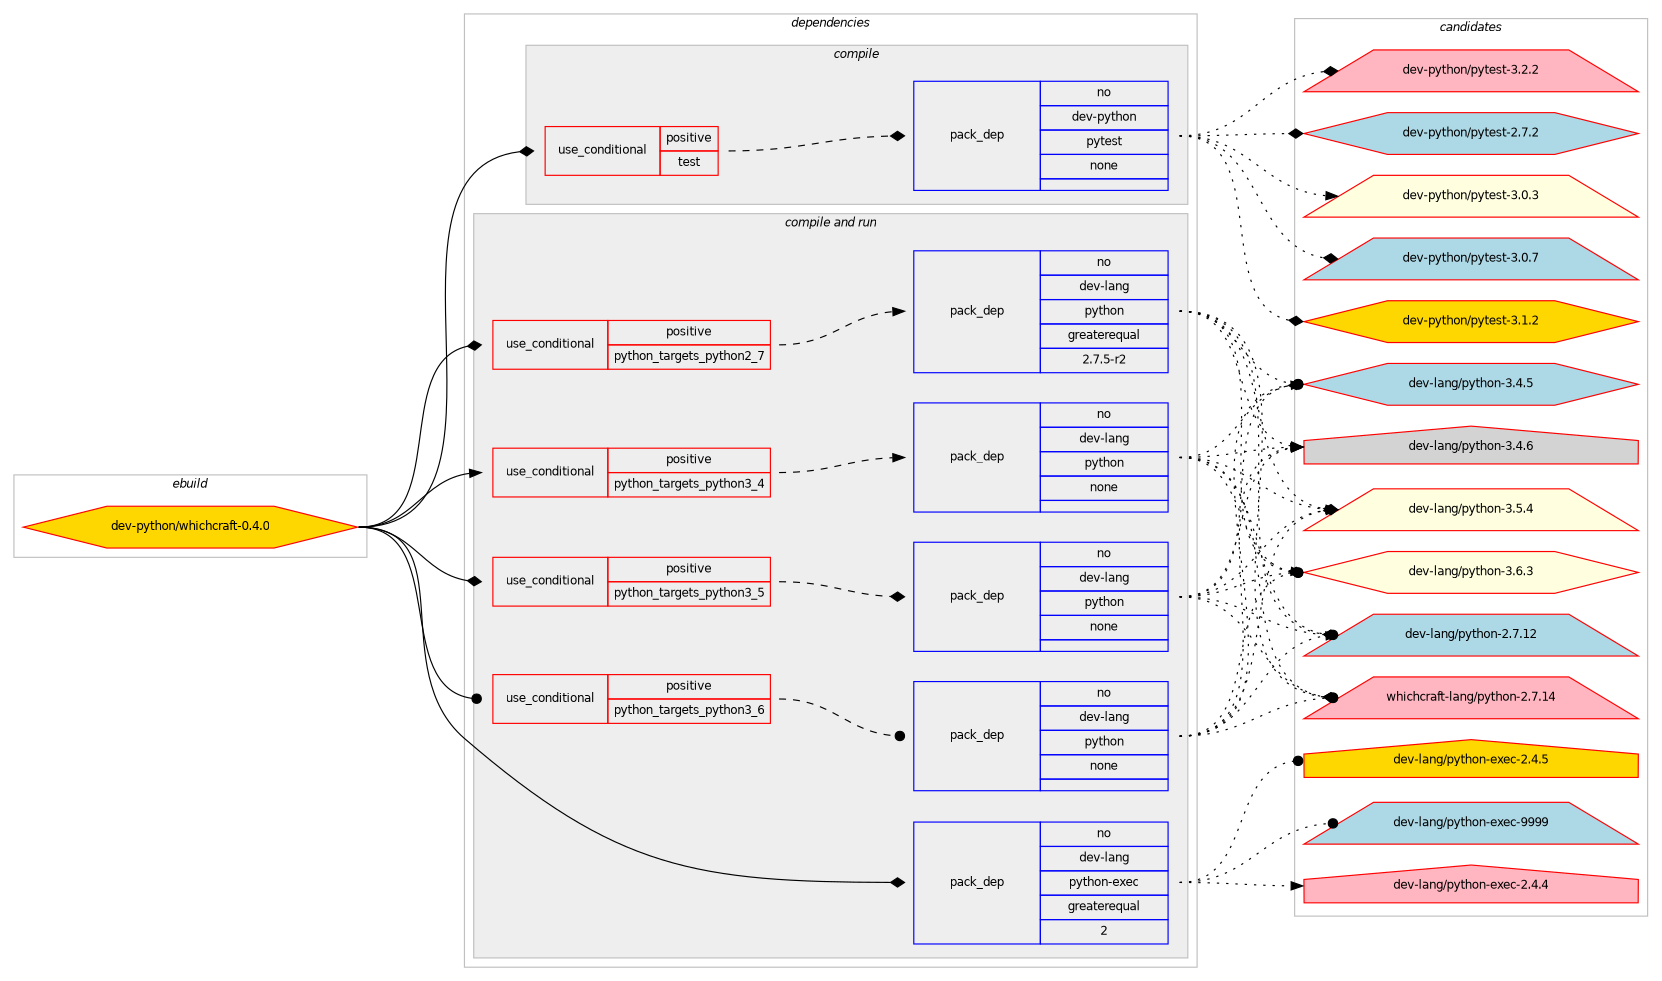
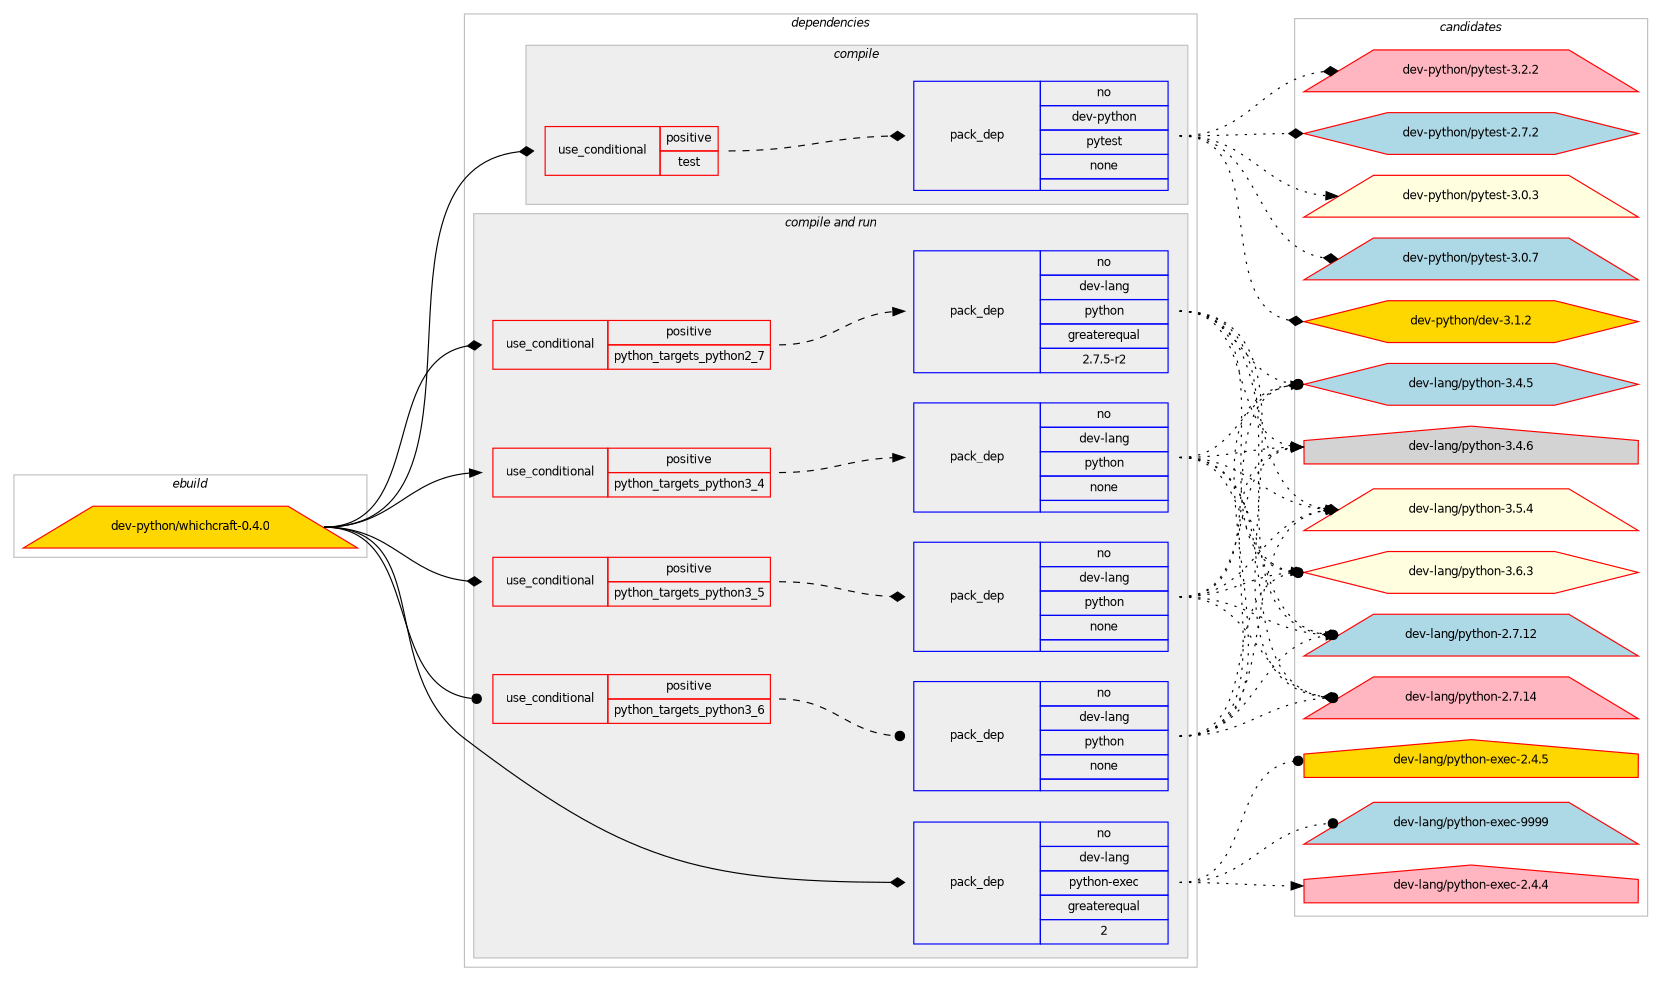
node "dev-python/pytest-3.1.2": label "dev-python/pytest-3.1.2" -> "dev-python/dev-3.1.2"
node "dev-python/whichcraft-0.4.0": shape hexagon -> trapezium
node "whichcraft-lang/python-2.7.14": label "whichcraft-lang/python-2.7.14" -> "dev-lang/python-2.7.14"
